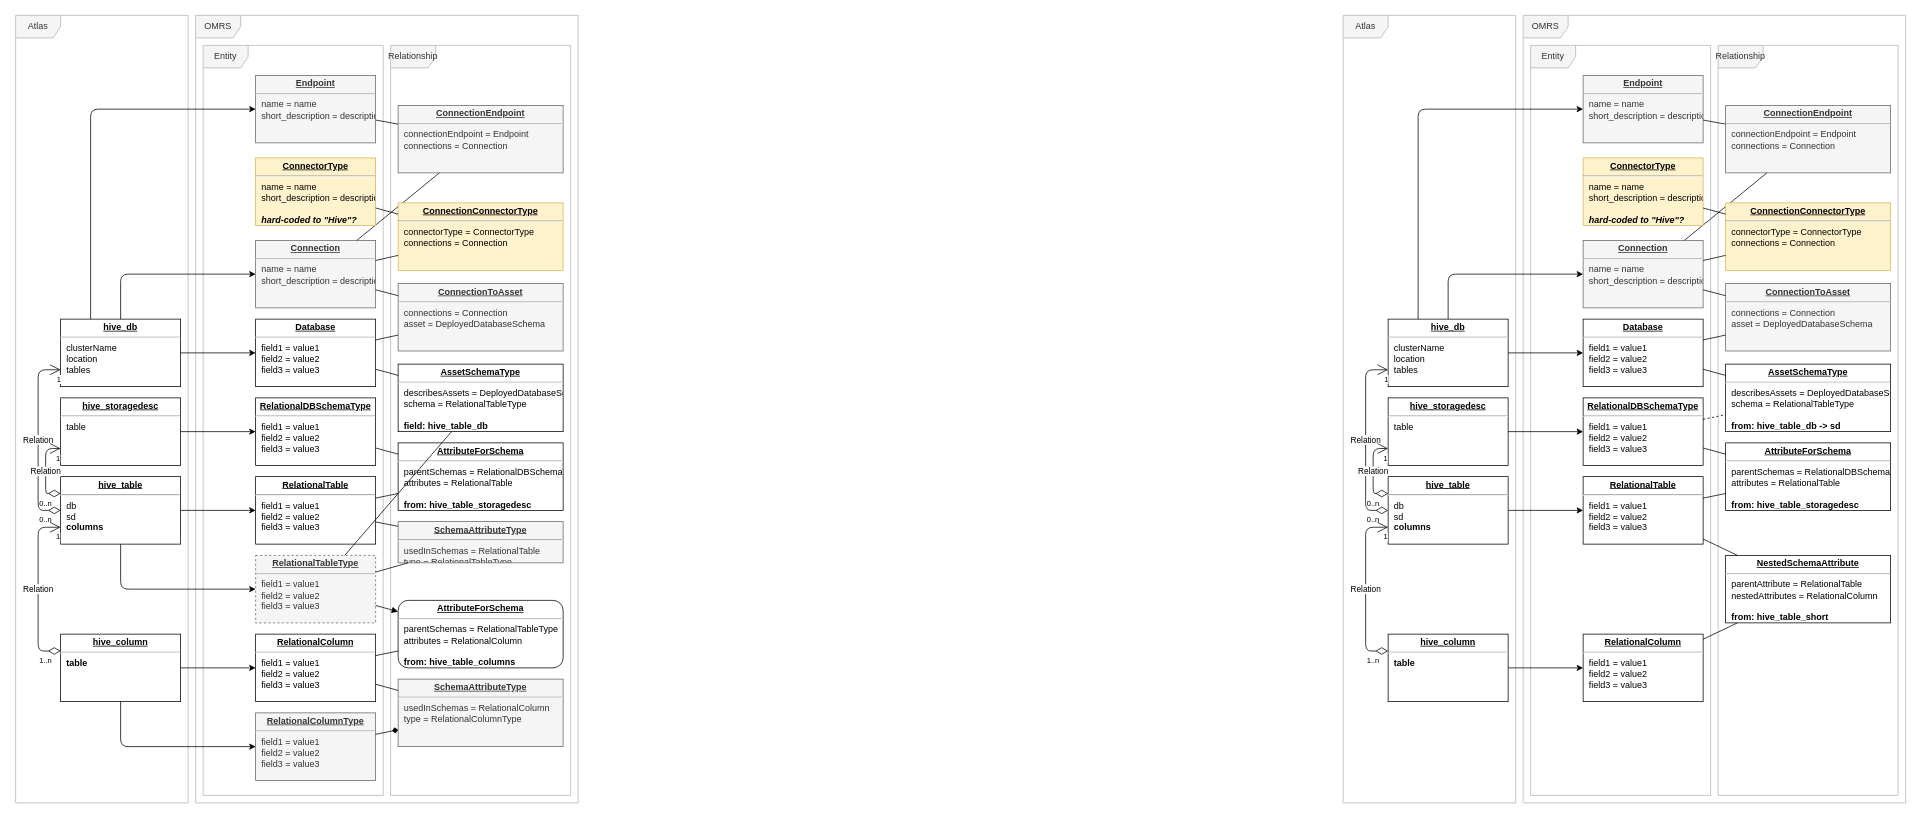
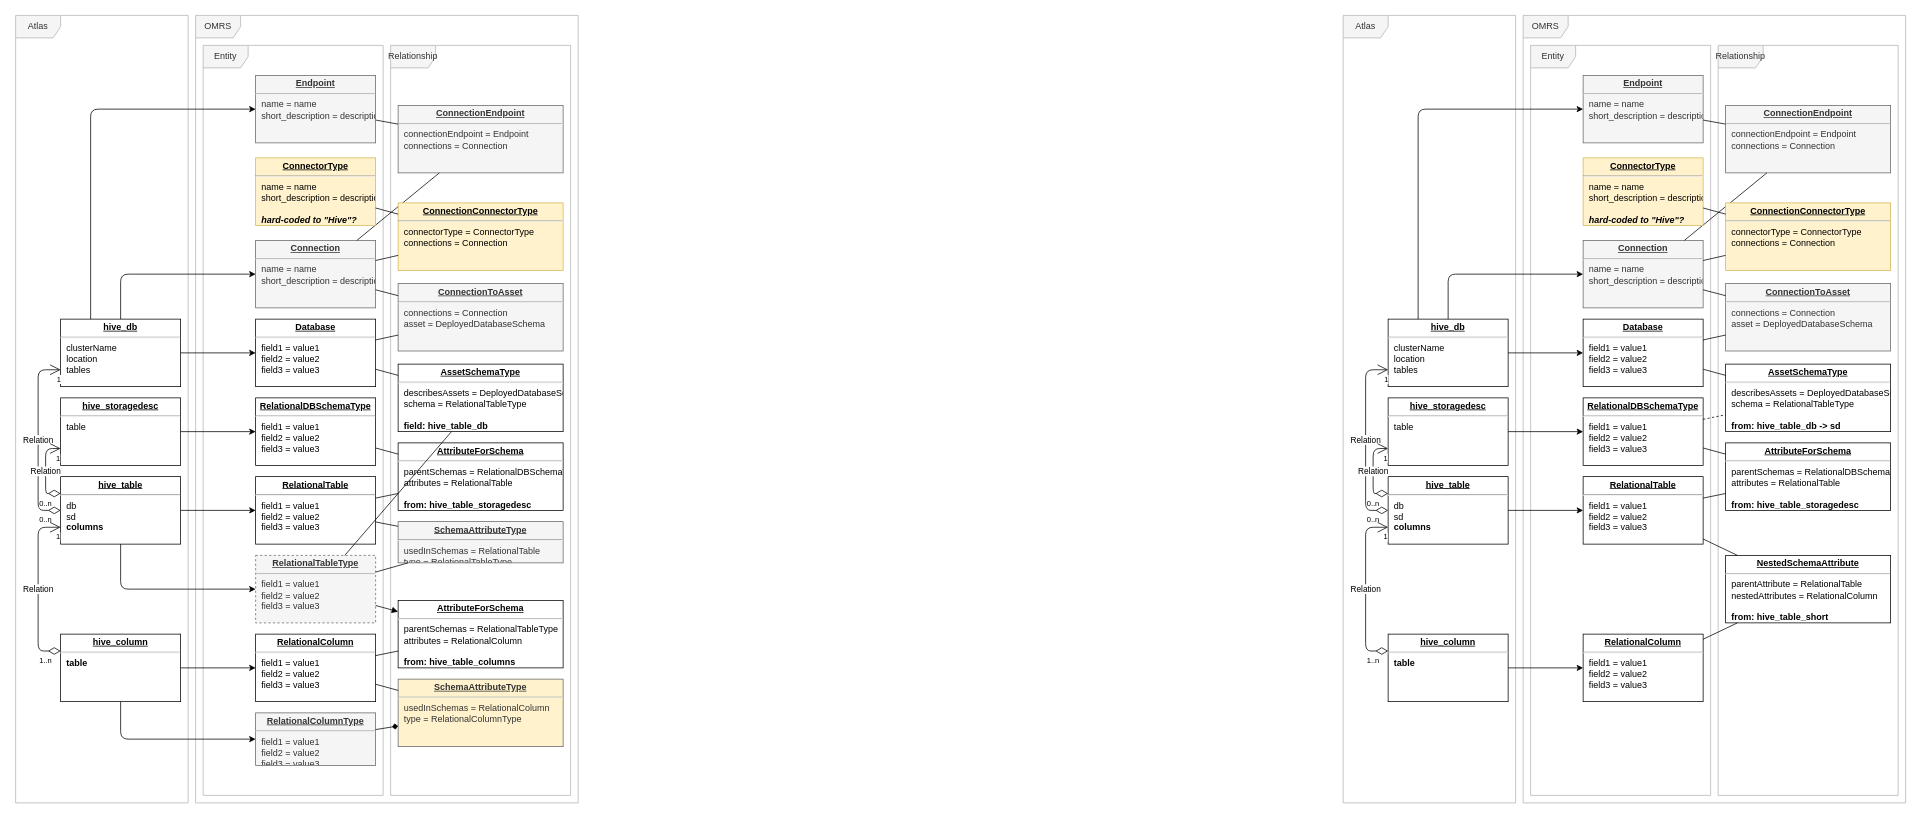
node "AttributeForSchema parentSchemas = RelationalTableType attributes = RelationalColumn from: hive_table_columns": shape rounded rectangle -> rectangle
node "SchemaAttributeType usedInSchemas = RelationalColumn type = RelationalColumnType": fillcolor #f5f5f5 -> #fff2cc
node "RelationalColumnType field1 = value1 field2 = value2 field3 = value3": size 120x68 -> 120x53
